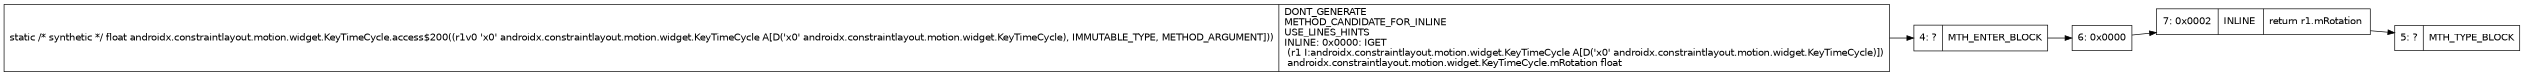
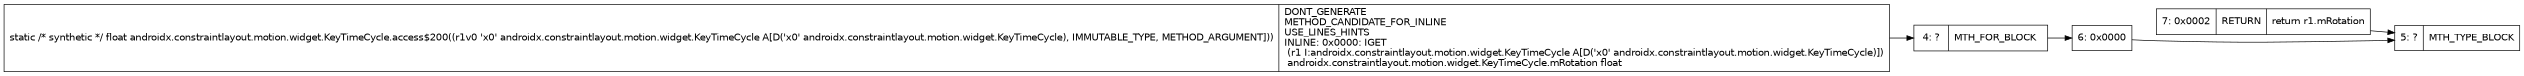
node "7: 0x0002": text "INLINE" -> "RETURN"
edge "6: 0x0000" -> "7: 0x0002": now "6: 0x0000" -> "5: ?"
node "4: ?": text "MTH_ENTER_BLOCK" -> "MTH_FOR_BLOCK"
